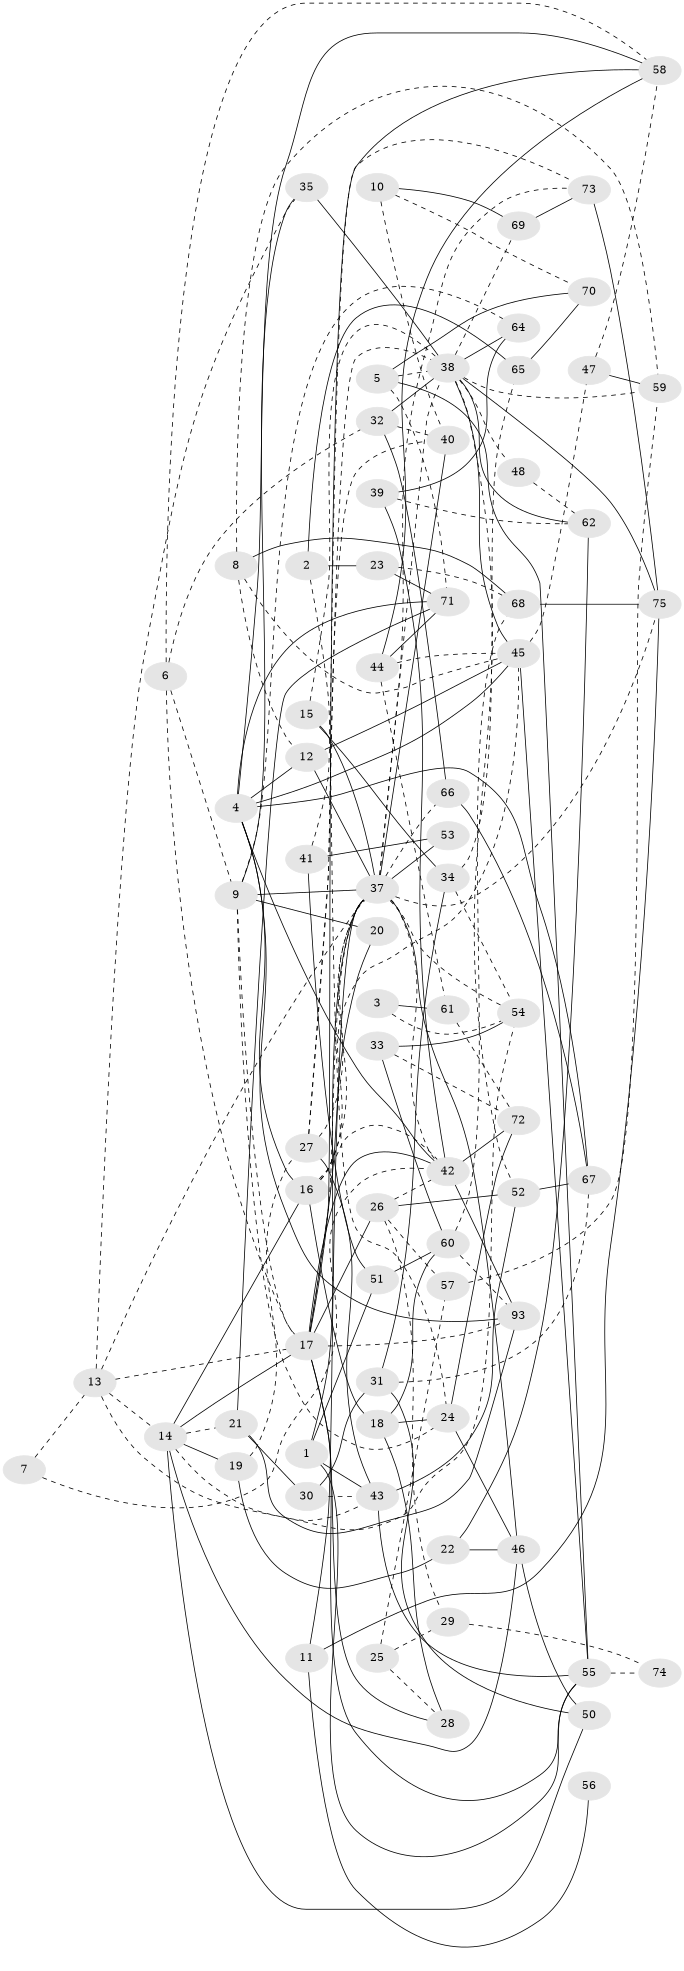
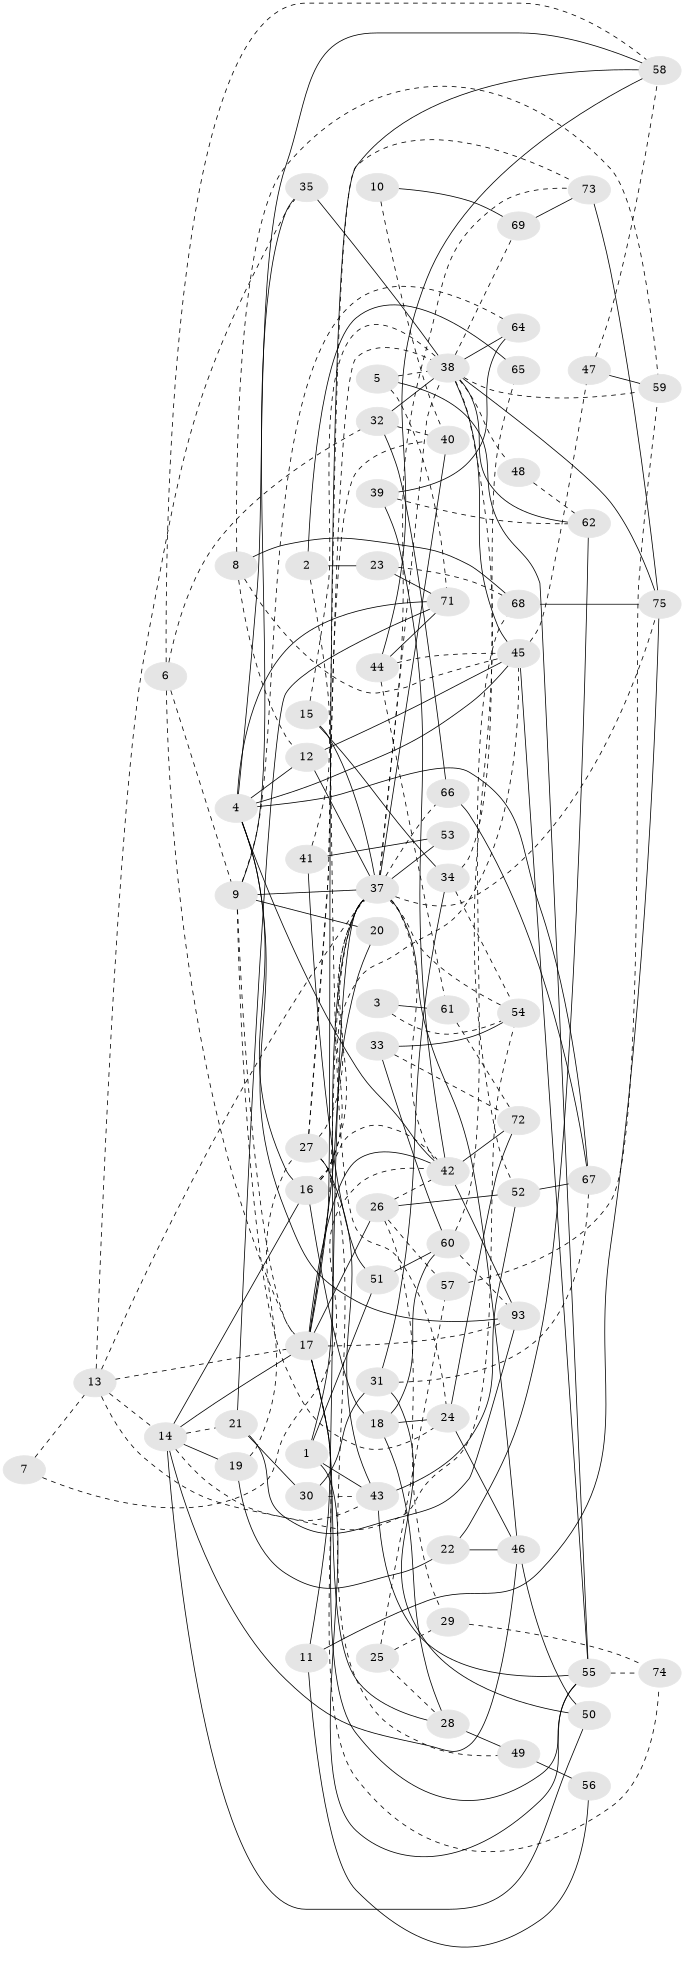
node "70": removed
node "49": added
edge "17" -- "74": added
